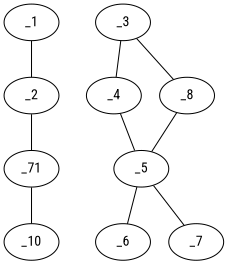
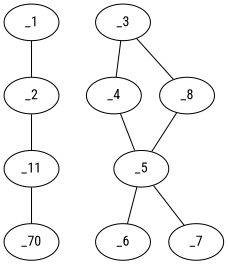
node "_71": label "_71" -> "_11"
node "_10": label "_10" -> "_70"
